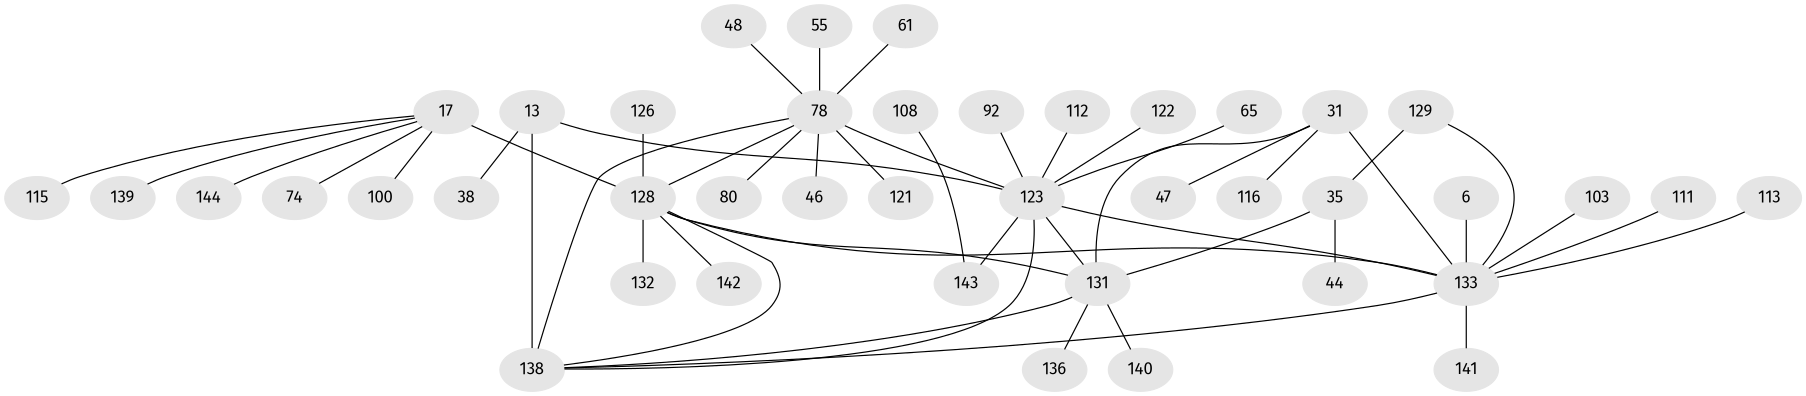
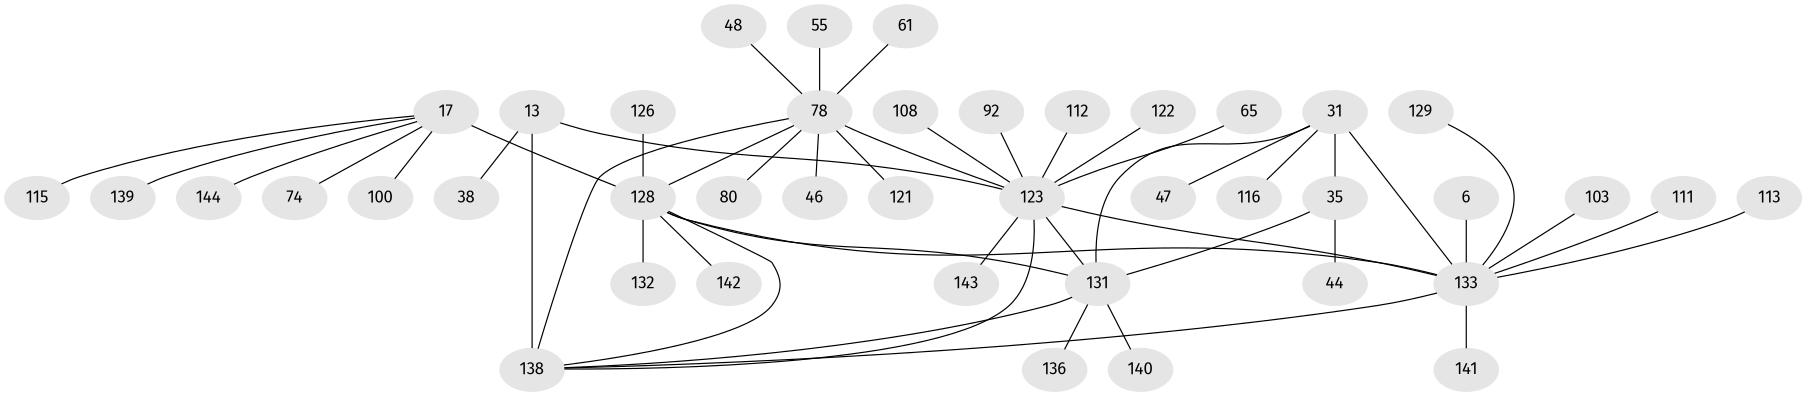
edge "129" -- "35": now "31" -- "35"
edge "108" -- "143": now "108" -- "123"
